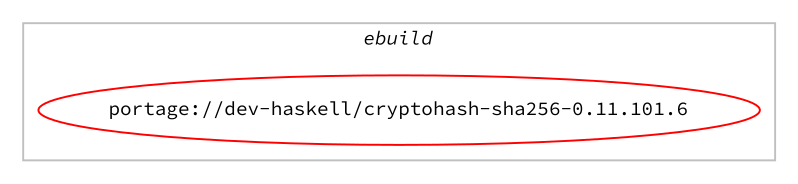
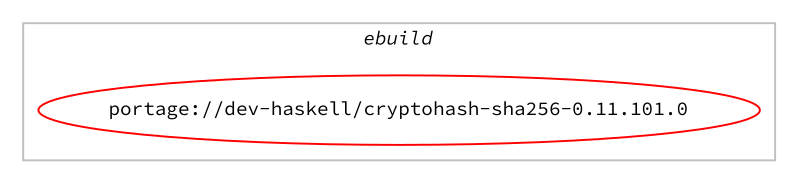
node "portage://dev-haskell/cryptohash-sha256-0.11.101.6": label "portage://dev-haskell/cryptohash-sha256-0.11.101.6" -> "portage://dev-haskell/cryptohash-sha256-0.11.101.0"
